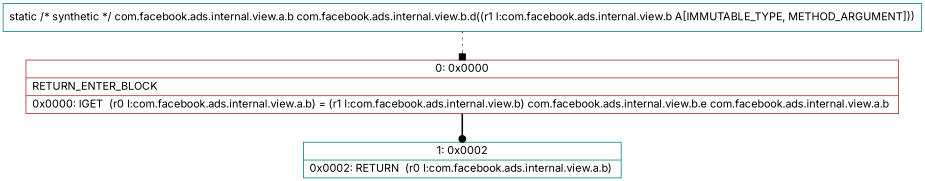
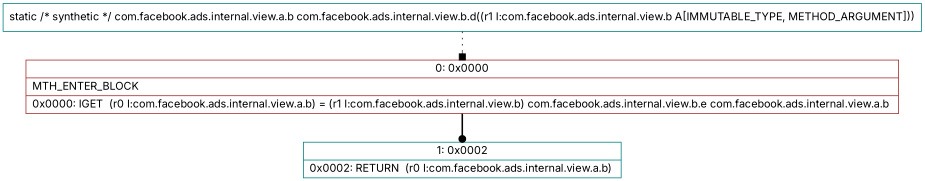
node "0: 0x0000": text "RETURN_ENTER_BLOCK" -> "MTH_ENTER_BLOCK"
